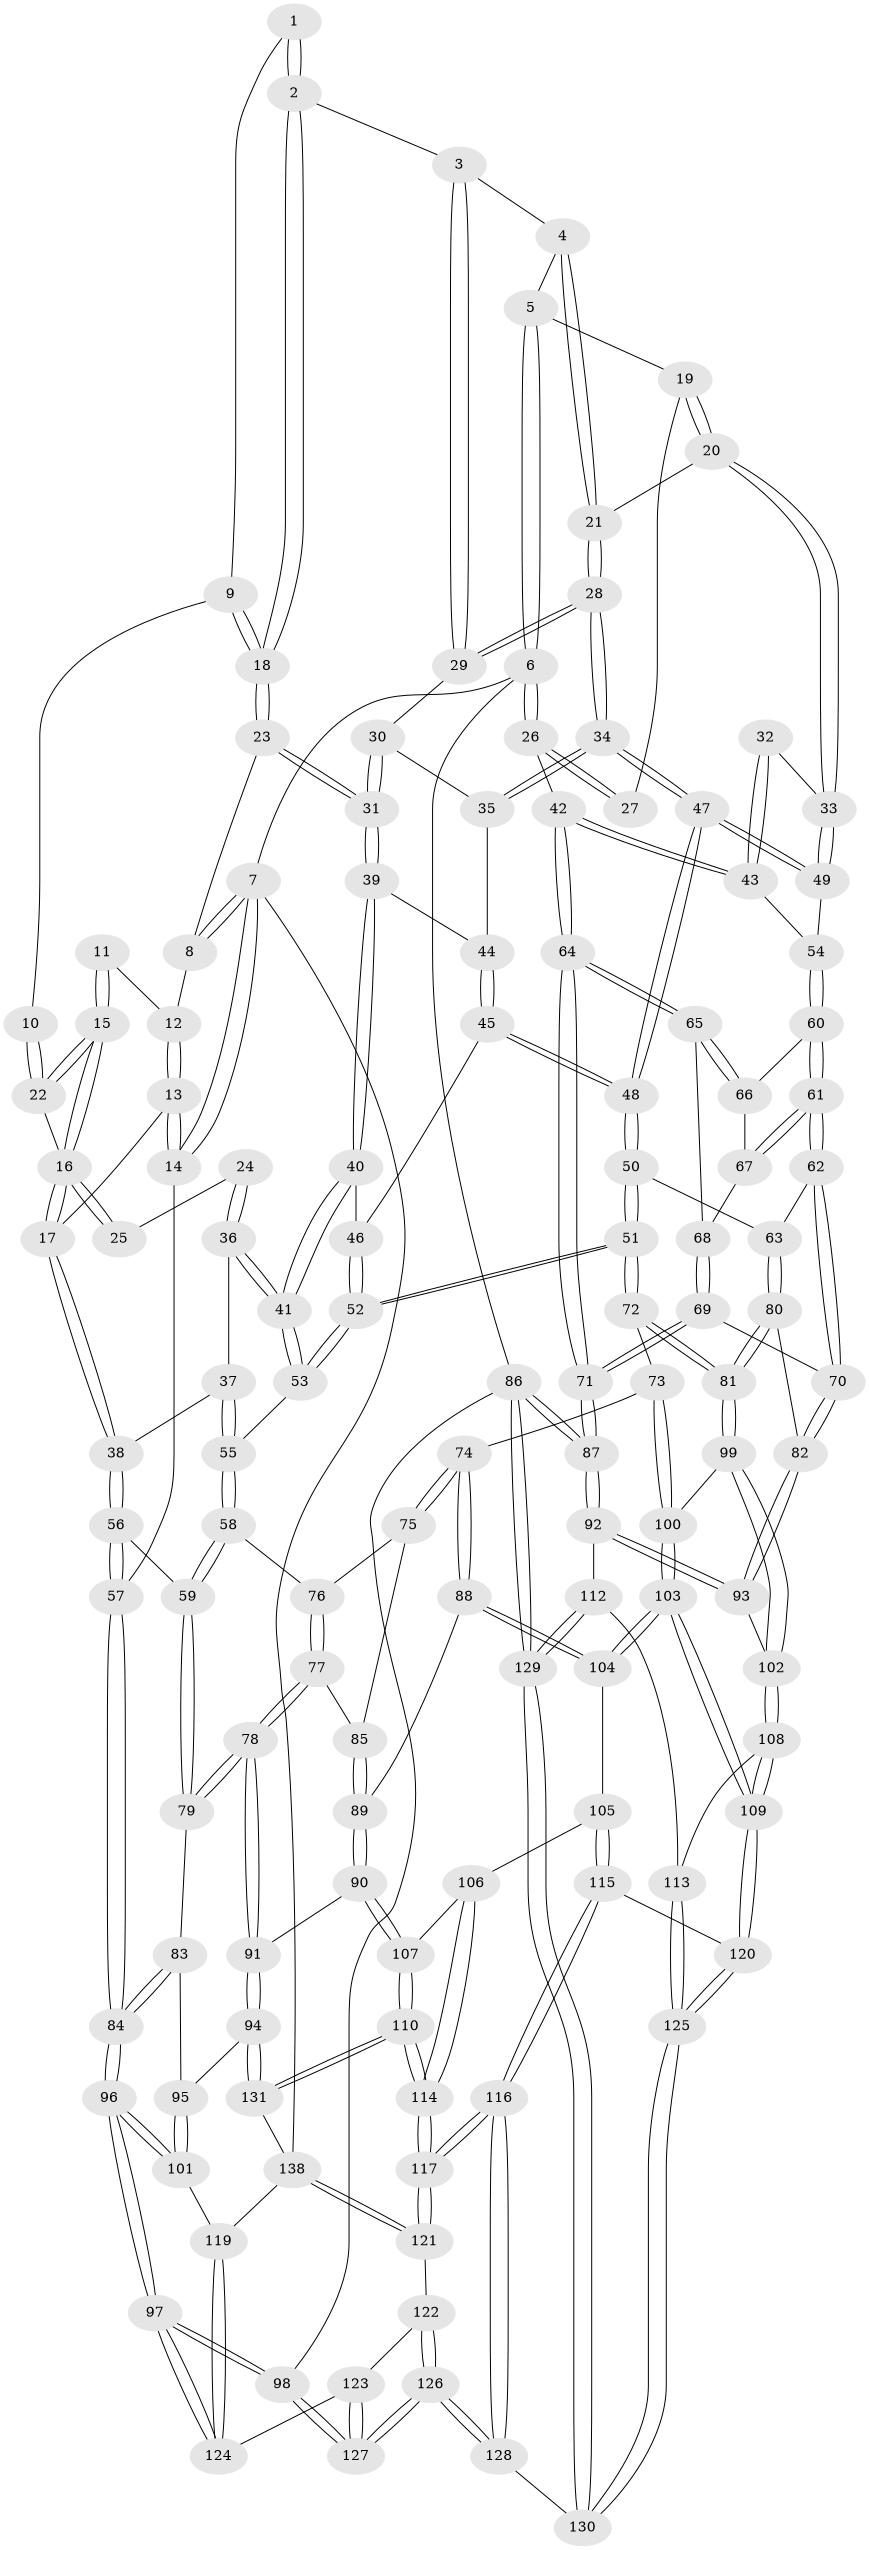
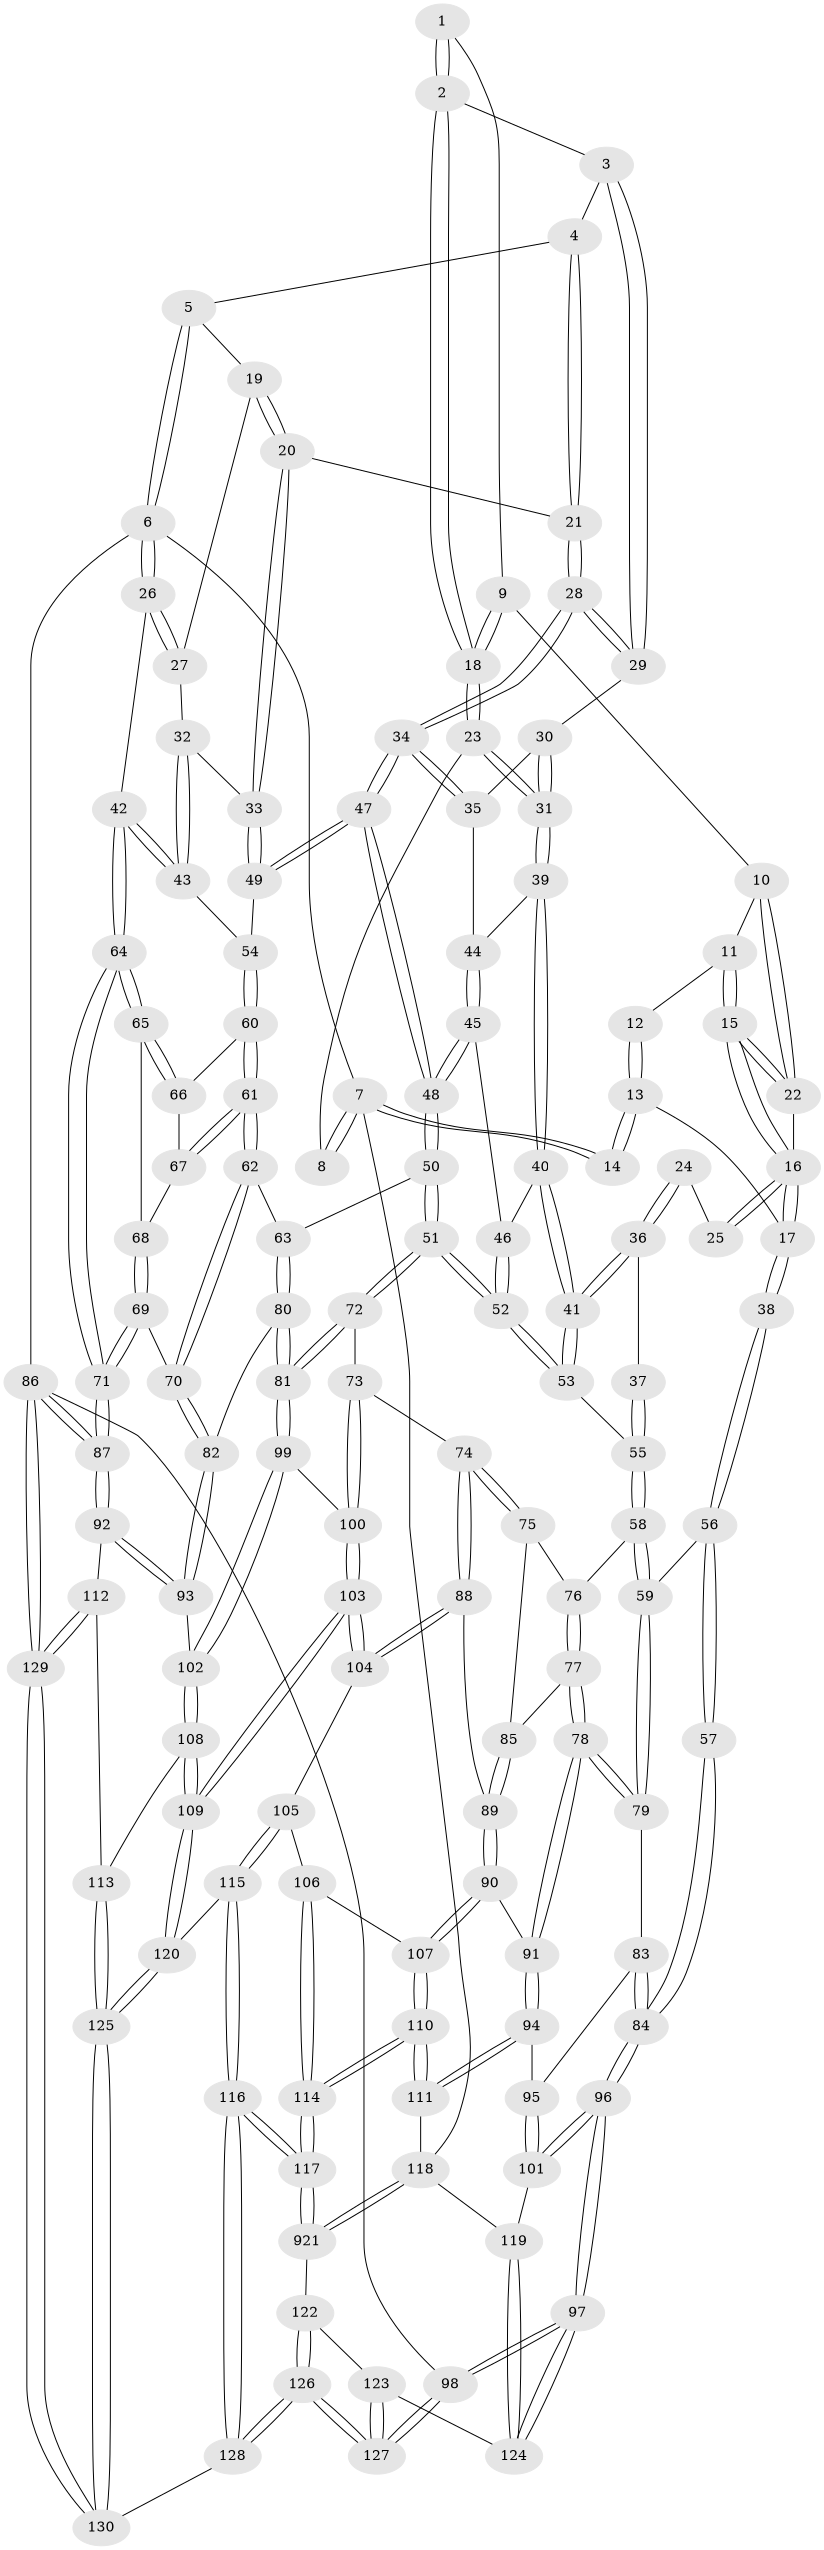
edge "27" -- "32": added
edge "10" -- "11": added
edge "8" -- "12": removed
edge "14" -- "57": removed
edge "37" -- "38": removed
node "131": label "131" -> "111"
node "138": label "138" -> "118"
node "121": label "121" -> "921"
